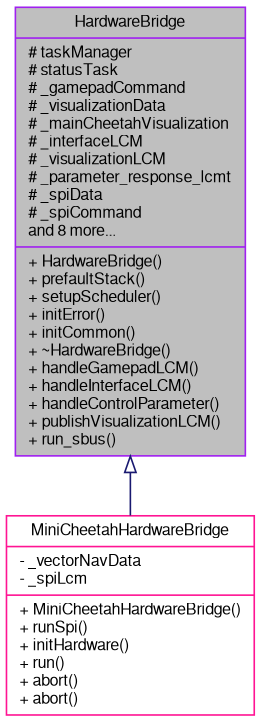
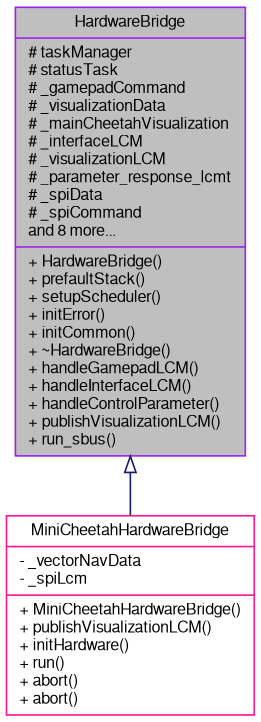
node "MiniCheetahHardwareBridge": text "+ runSpi()" -> "+ publishVisualizationLCM()"
